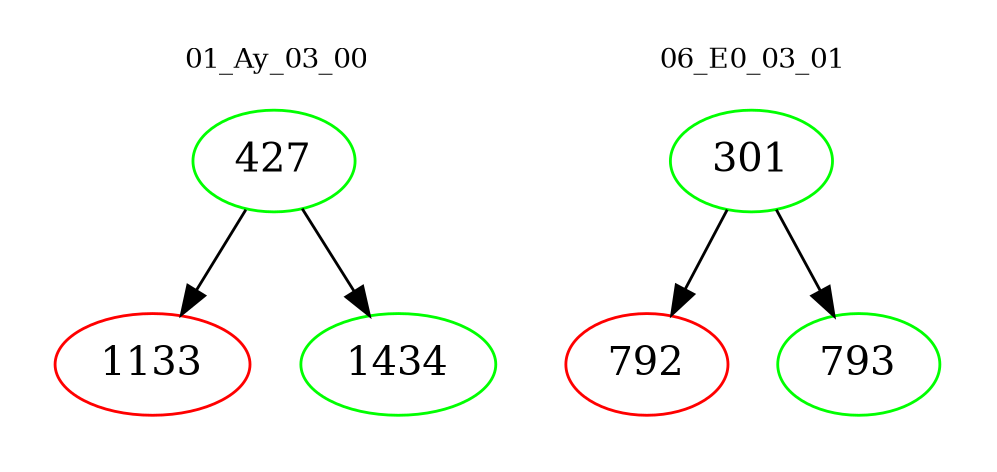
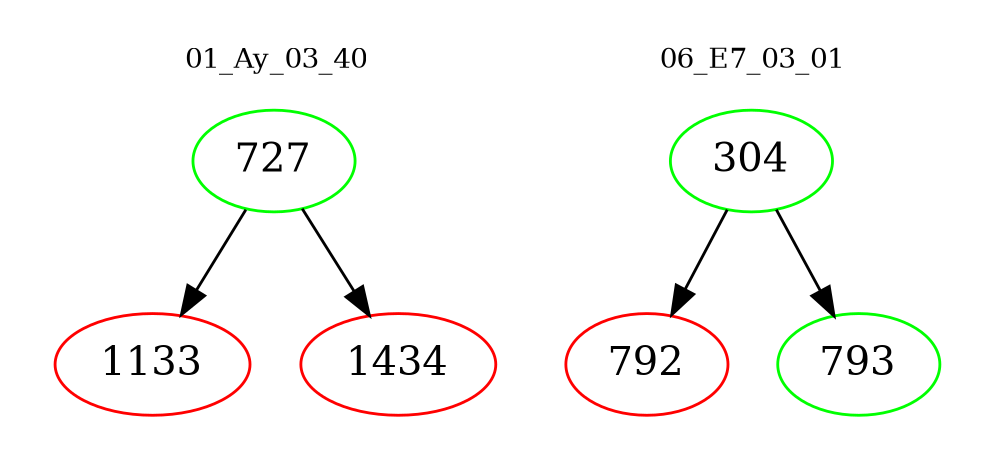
cluster "01_Ay_03_00": label "01_Ay_03_00" -> "01_Ay_03_40"
cluster "06_E0_03_01": label "06_E0_03_01" -> "06_E7_03_01"
node "427": label "427" -> "727"
node "301": label "301" -> "304"
node "1434": color green -> red
